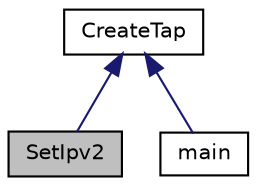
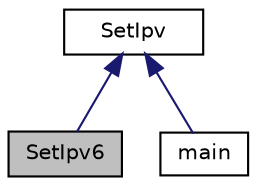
node "CreateTap": label "CreateTap" -> "SetIpv"
node "SetIpv2": label "SetIpv2" -> "SetIpv6"
